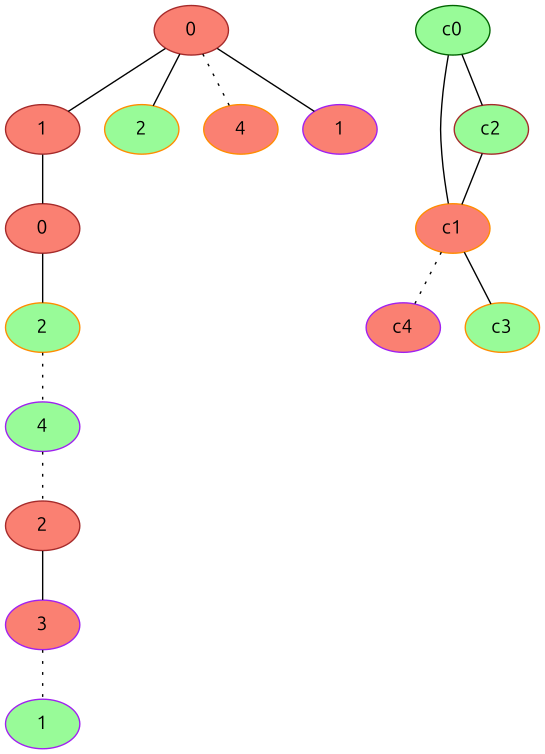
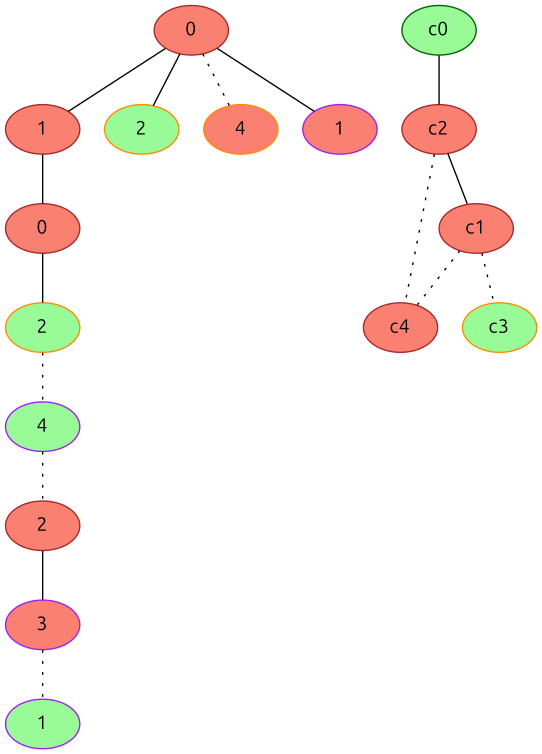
edge "c0" -- "c1": removed
node "c2": fillcolor palegreen -> salmon
edge "c2" -- "c4": added
node "c1": color darkorange -> brown
edge "c1" -- "c3": style solid -> dotted
node "c4": color purple -> brown
